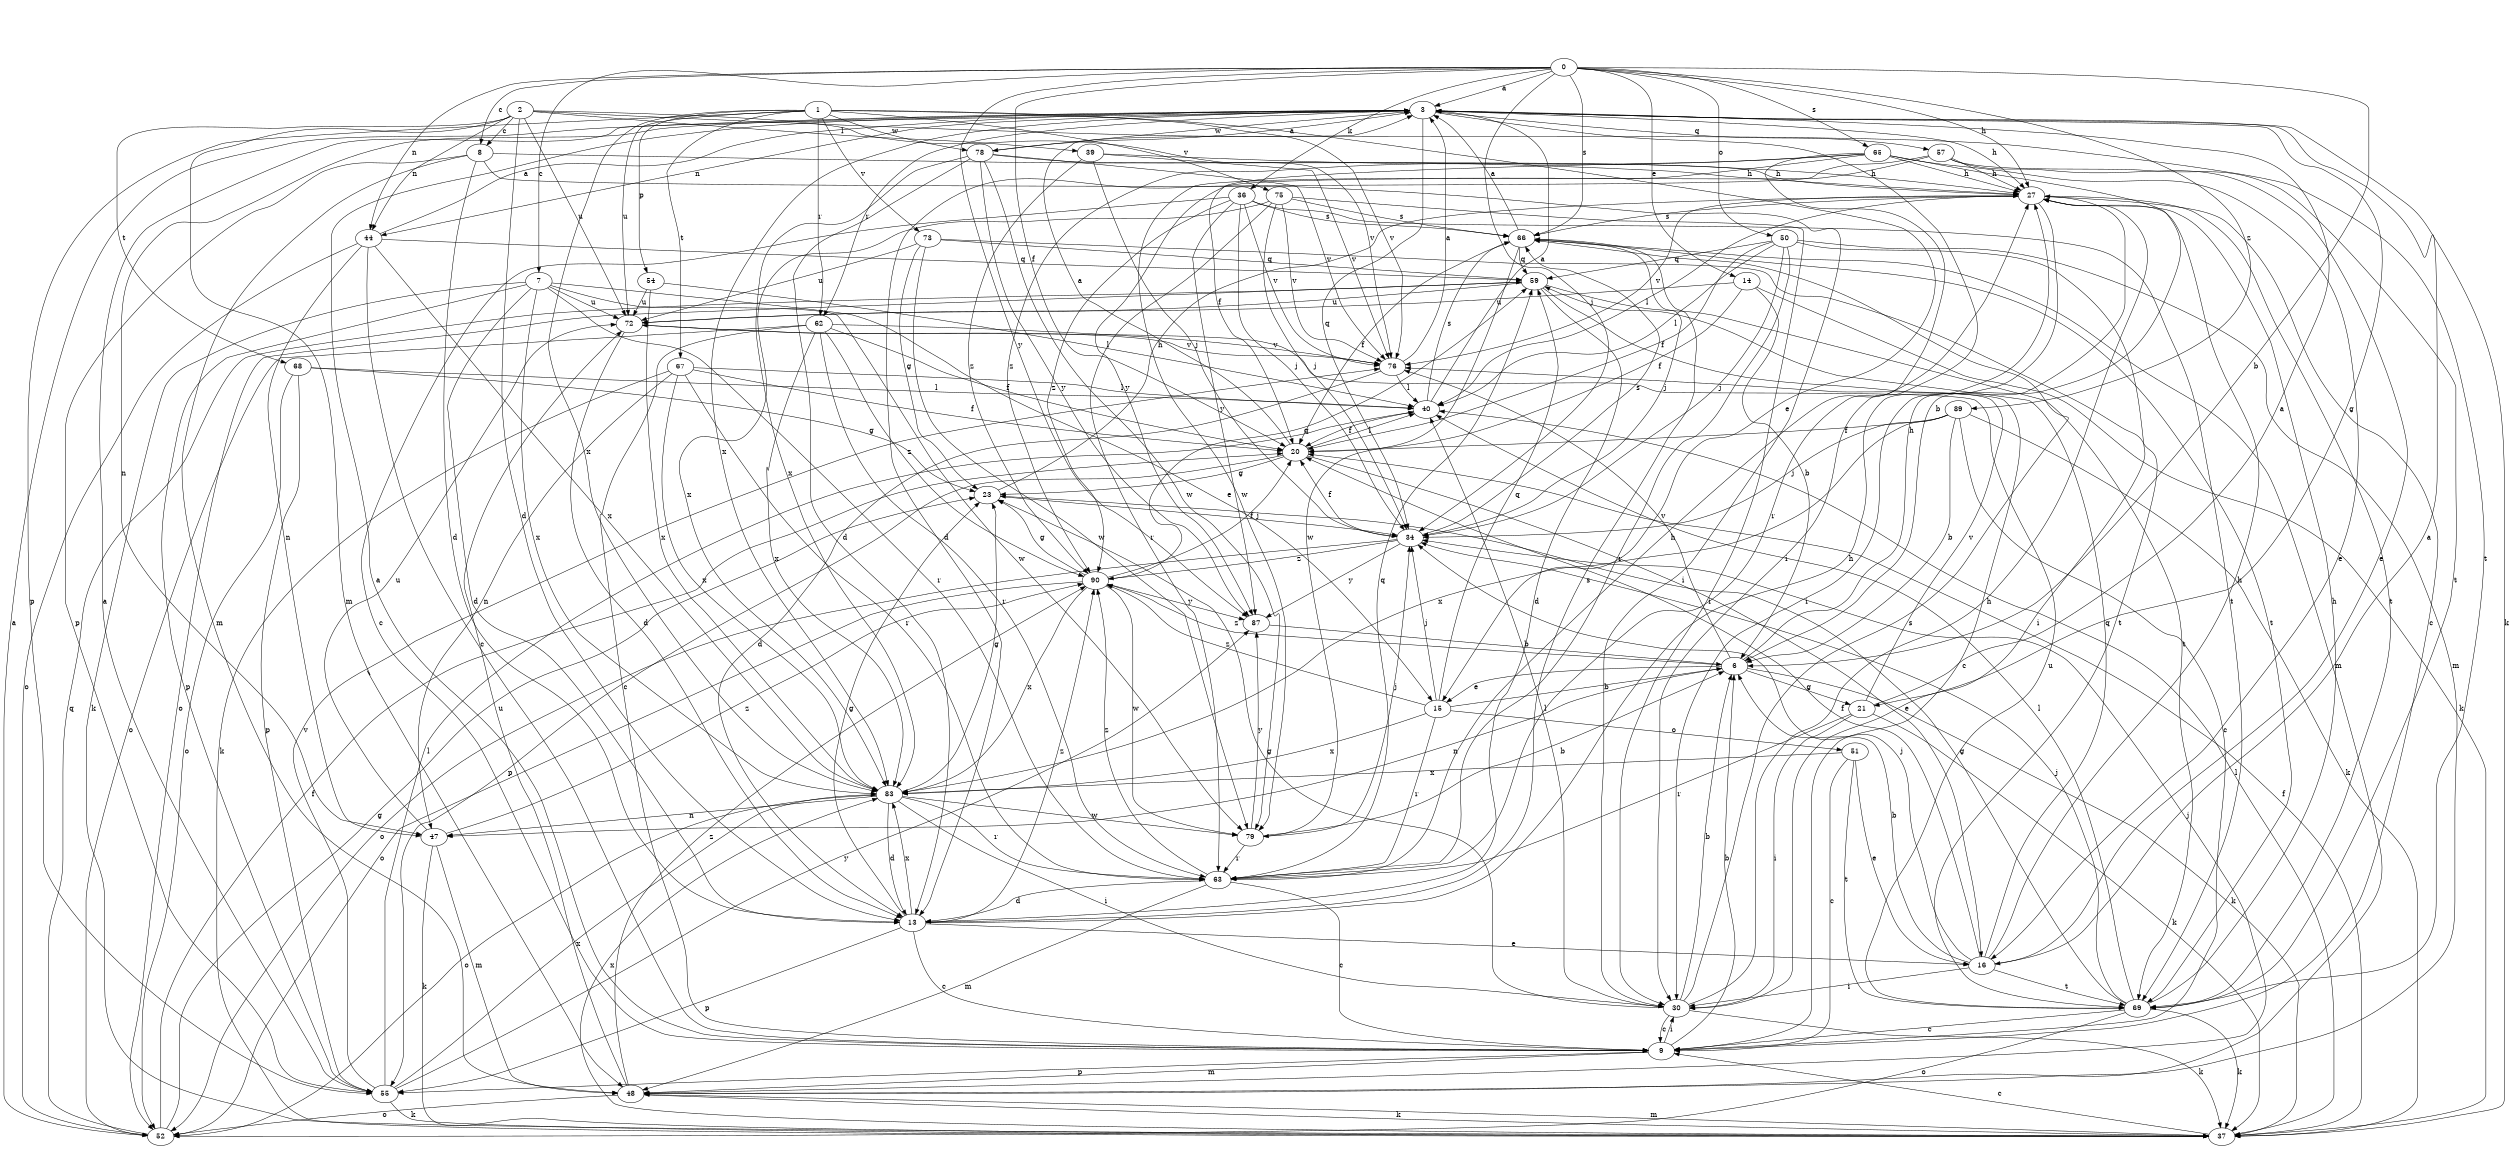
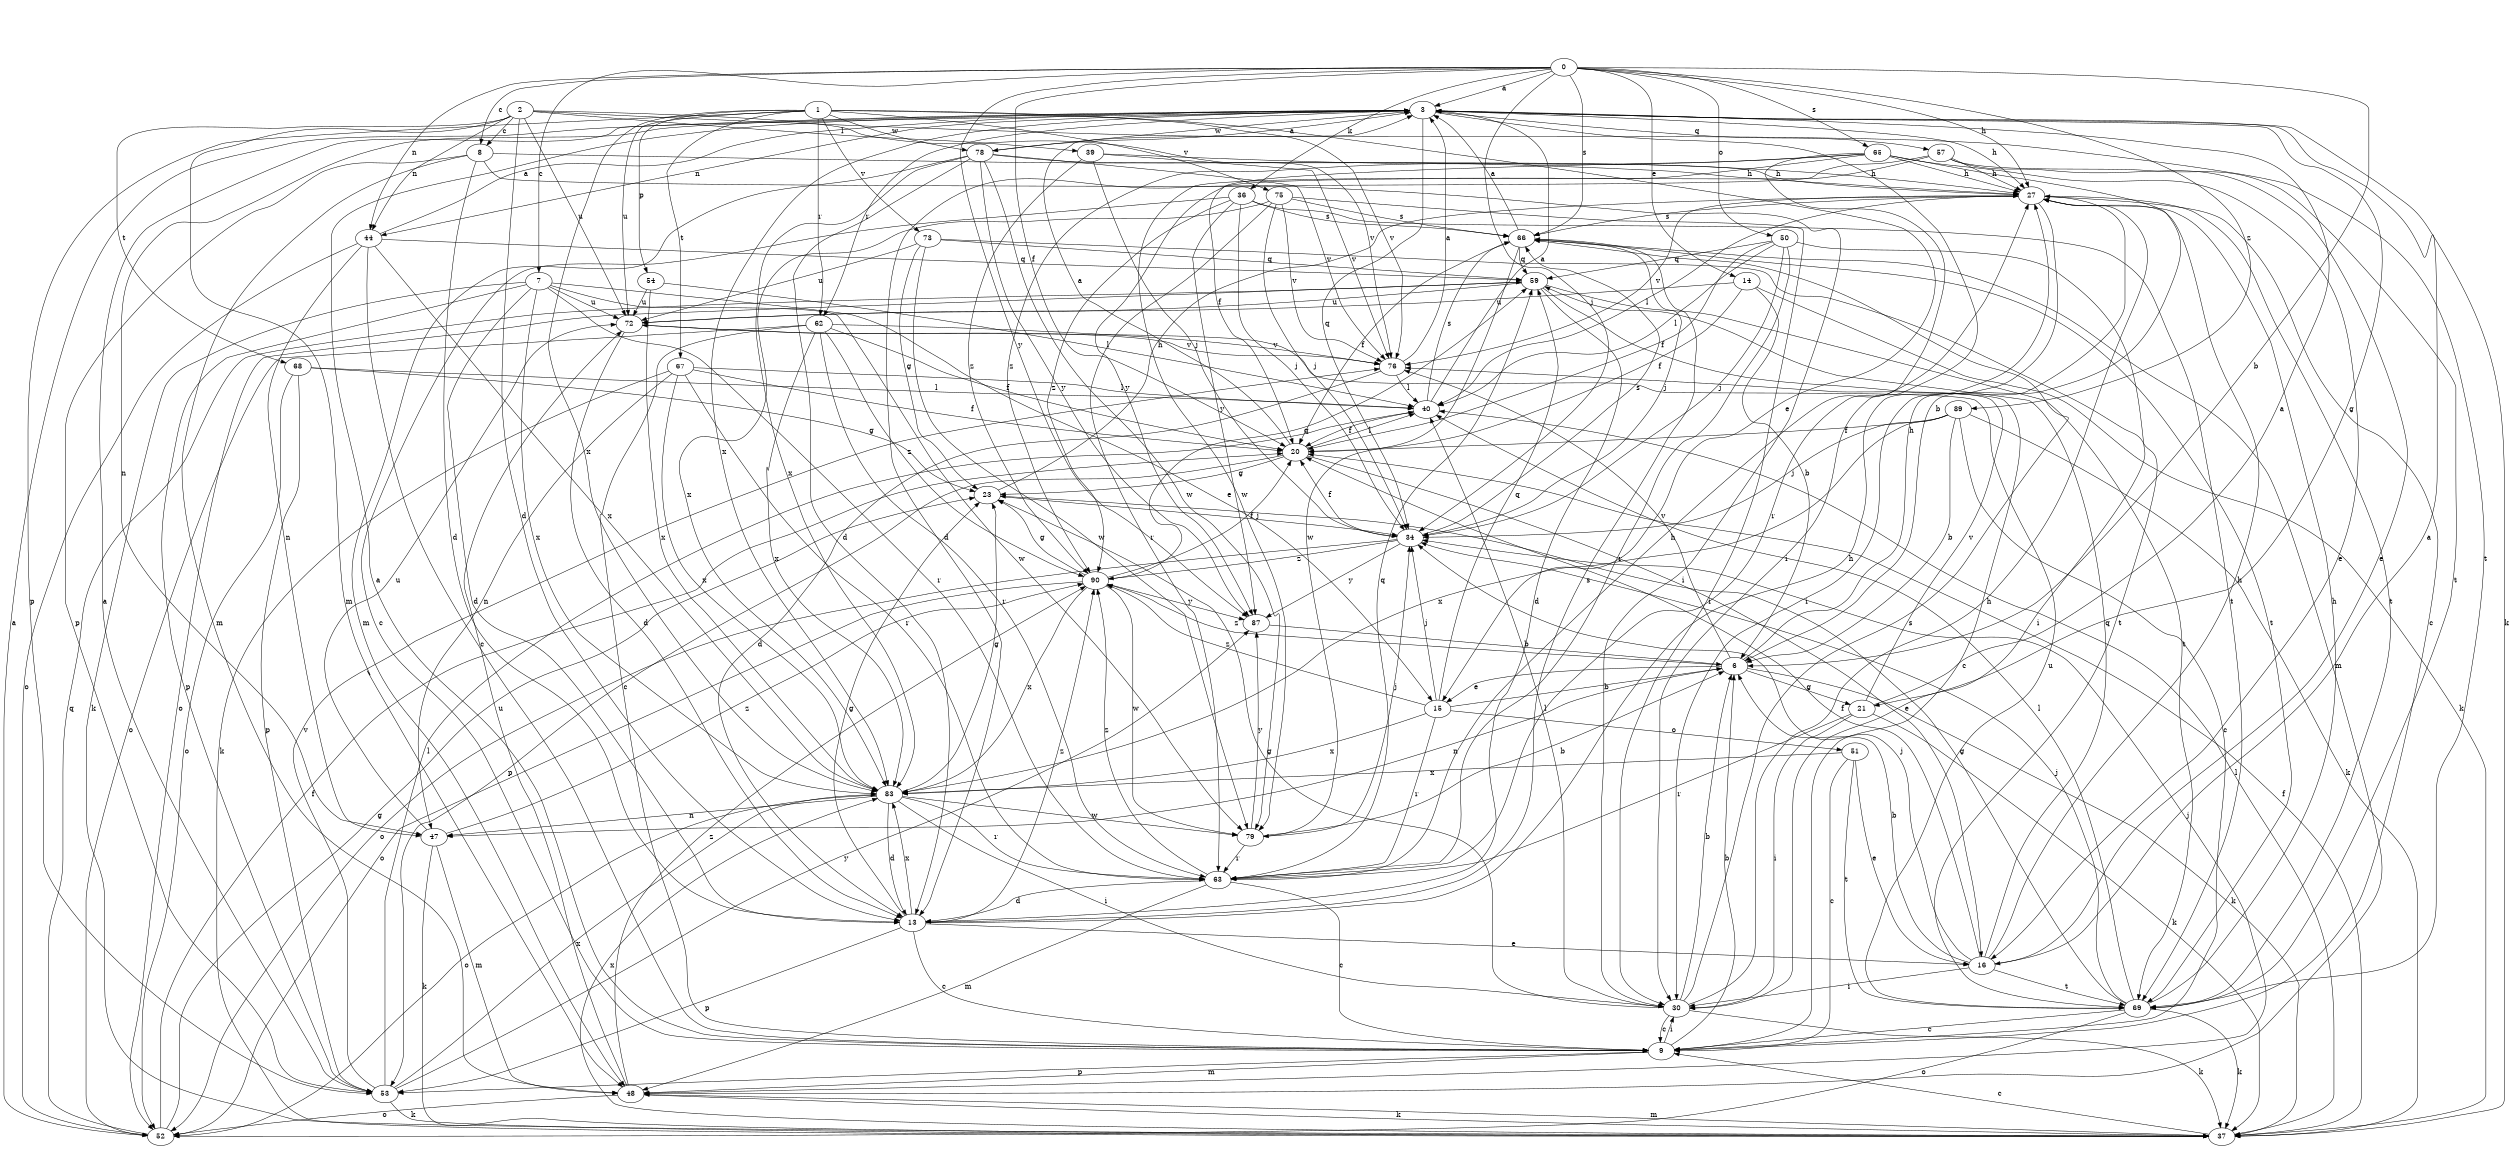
edge "36" -> "76": removed, label "v"
edge "50" -> "48": now "78" -> "48"
node "55": label "55" -> "53"
